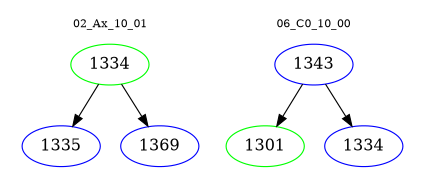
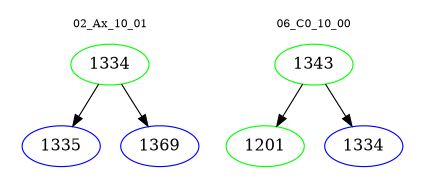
node "1343": color blue -> green
node "1301": label "1301" -> "1201"
